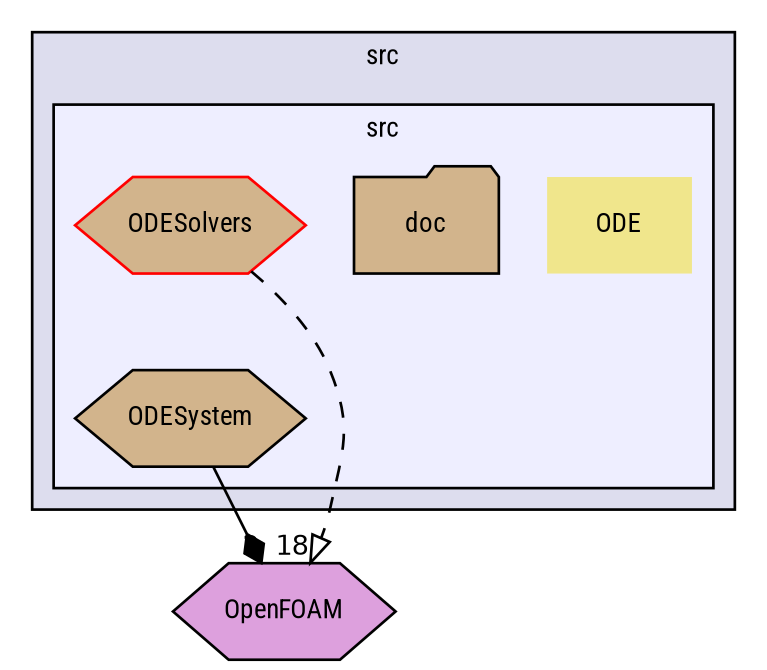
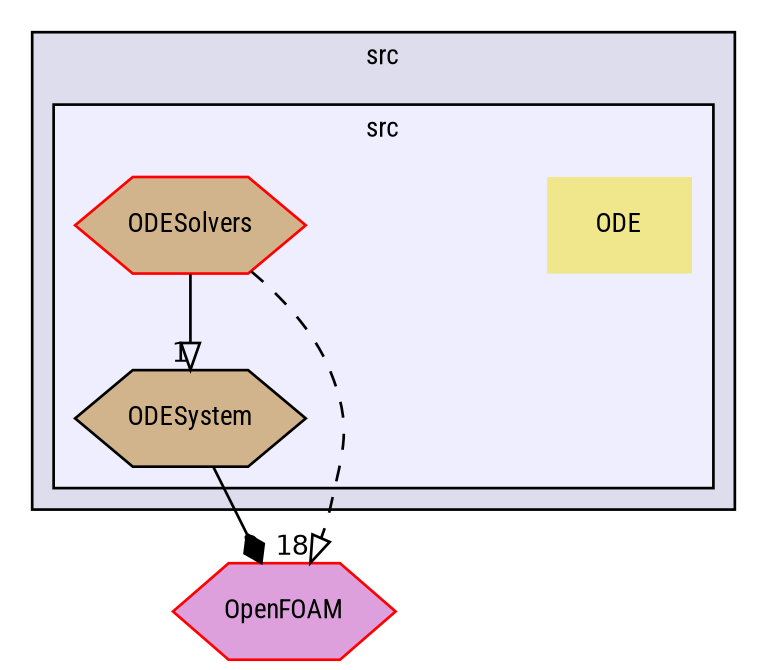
node "doc": removed
edge "ODESolvers" -> "ODESystem": added
node "OpenFOAM": color black -> red
